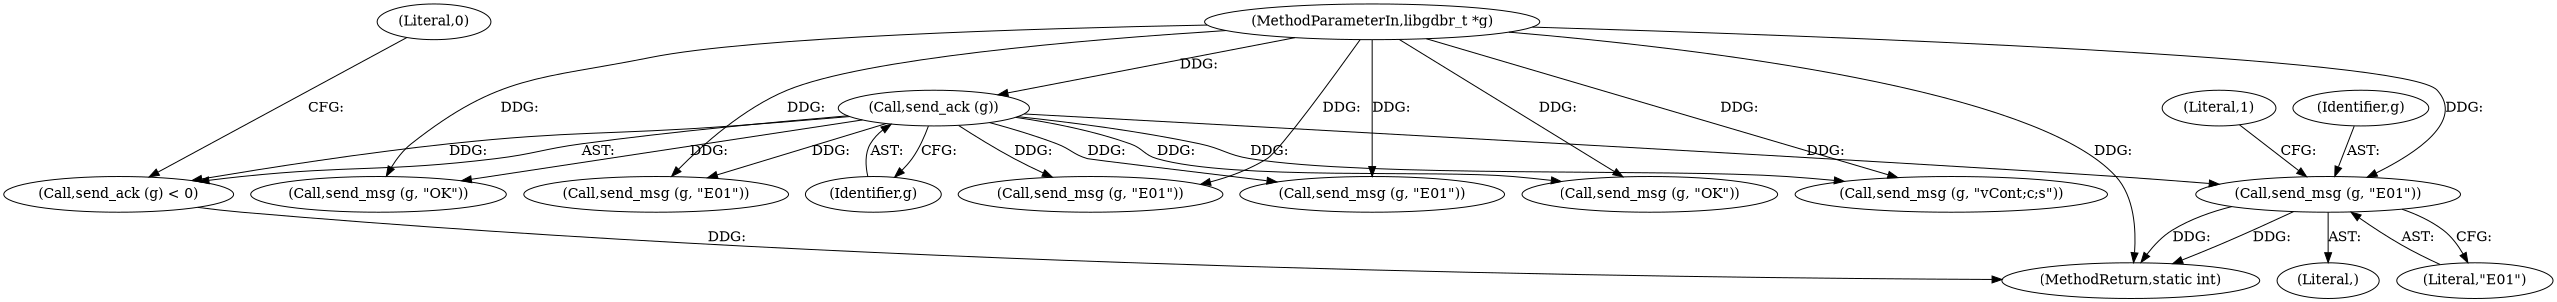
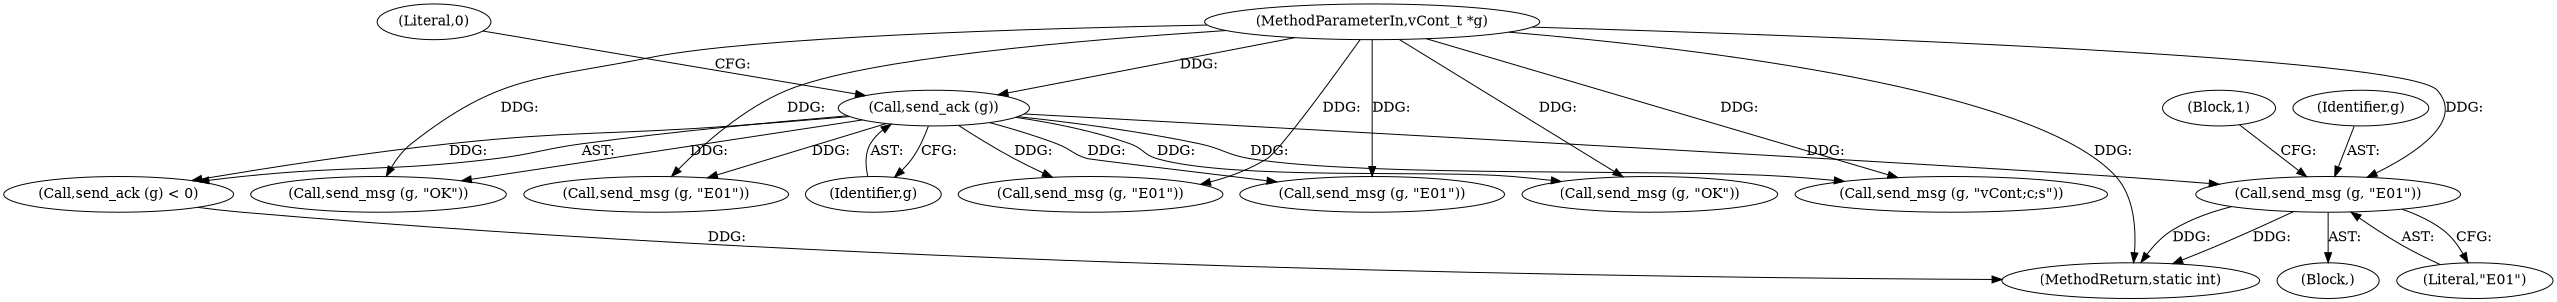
node "(MethodParameterIn,libgdbr_t *g)": label "(MethodParameterIn,libgdbr_t *g)" -> "(MethodParameterIn,vCont_t *g)"
edge "(Literal,0)" -> "(Call,send_ack (g) < 0)": now "(Literal,0)" -> "(Call,send_ack (g))"
node "(Literal,1)": label "(Literal,1)" -> "(Block,1)"
node "(Literal,)": label "(Literal,)" -> "(Block,)"
